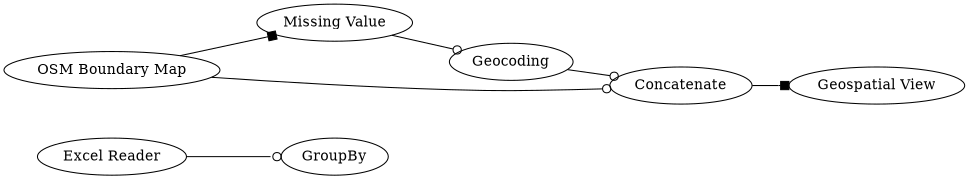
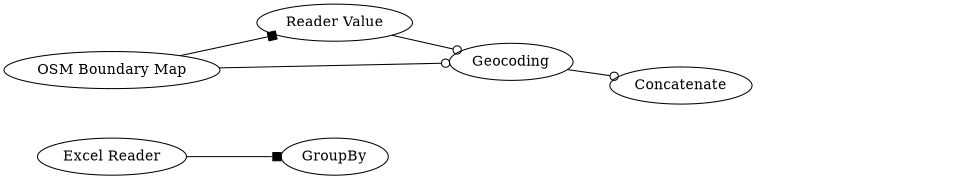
node "Missing Value": label "Missing Value" -> "Reader Value"
node "Geospatial View": removed
edge "OSM Boundary Map" -> "Concatenate": now "OSM Boundary Map" -> "Geocoding"
edge "Excel Reader" -> "GroupBy": arrowhead odot -> box
